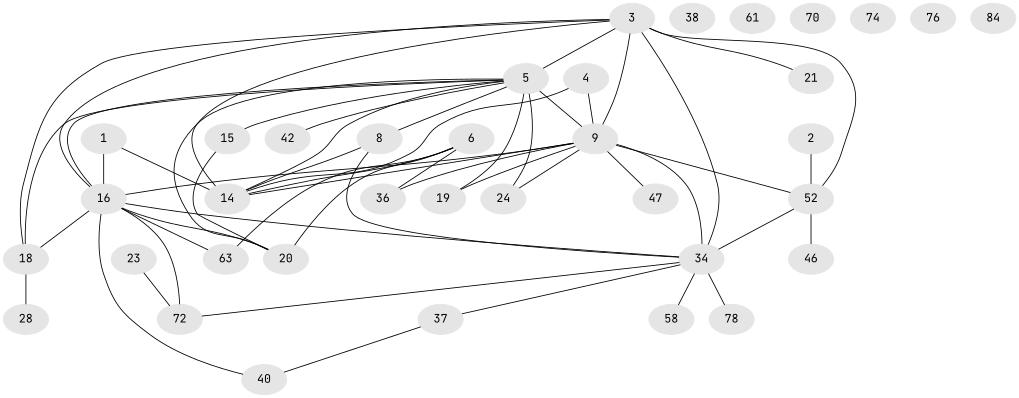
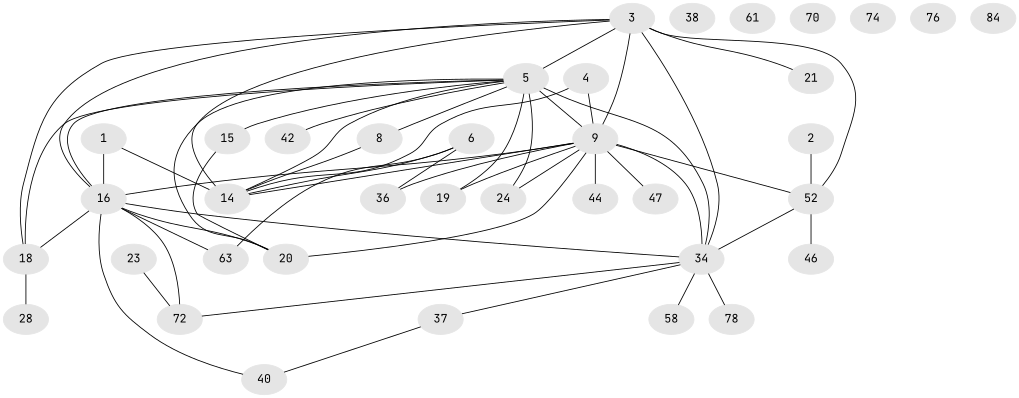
edge "6" -- "20": now "9" -- "20"
node "44": added
edge "8" -- "34": now "5" -- "34"
